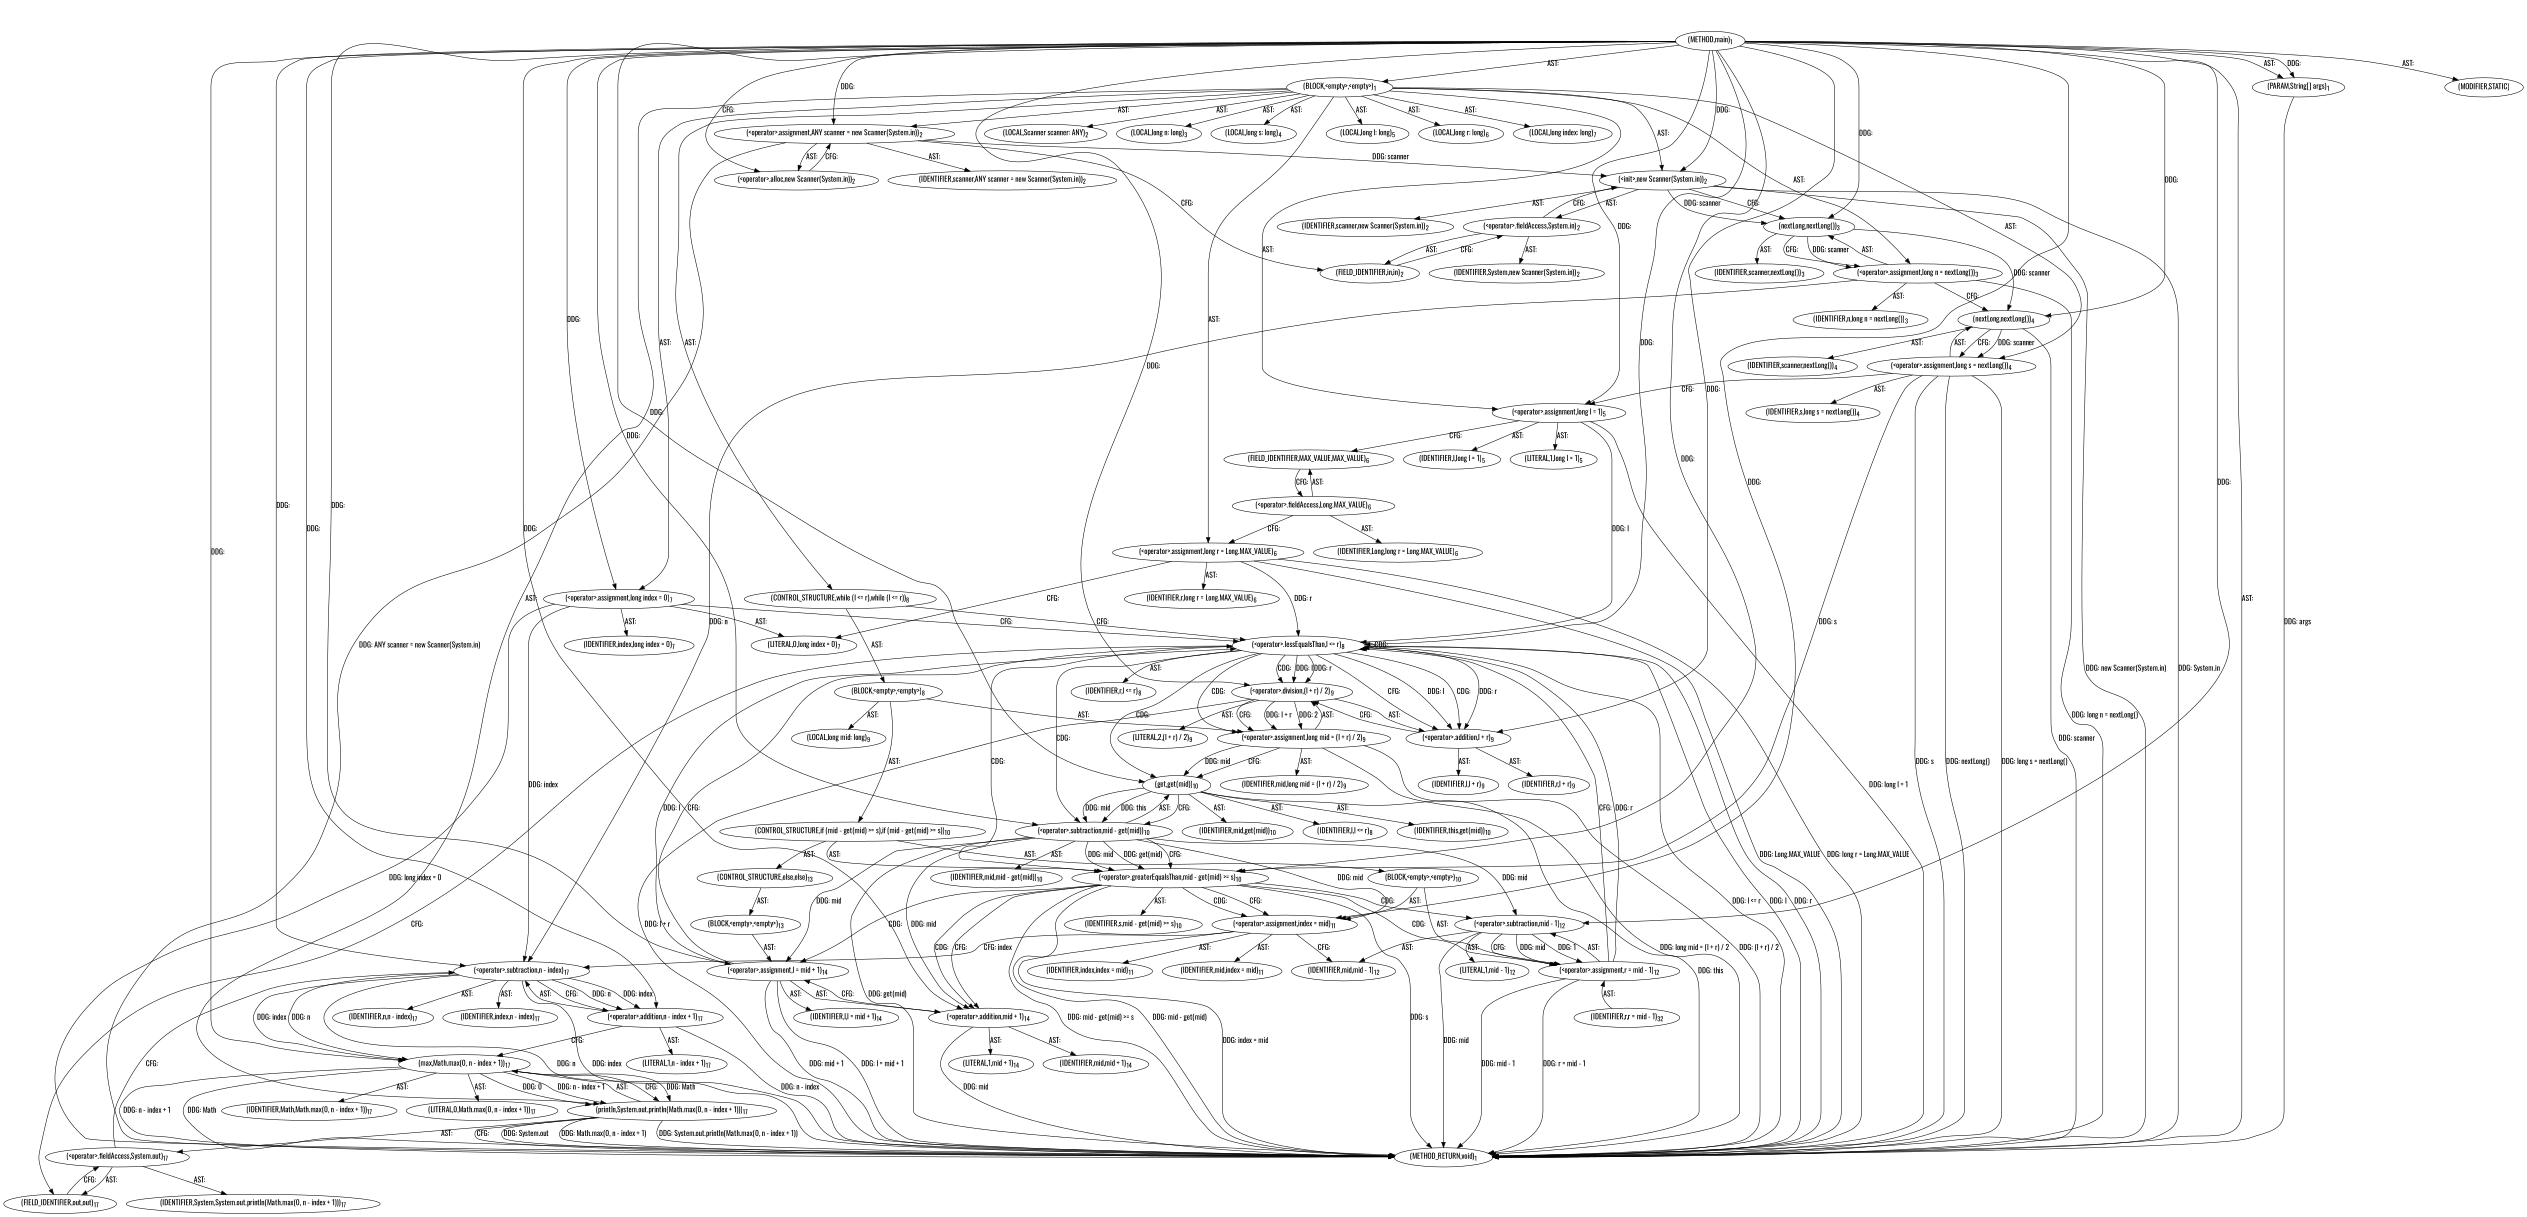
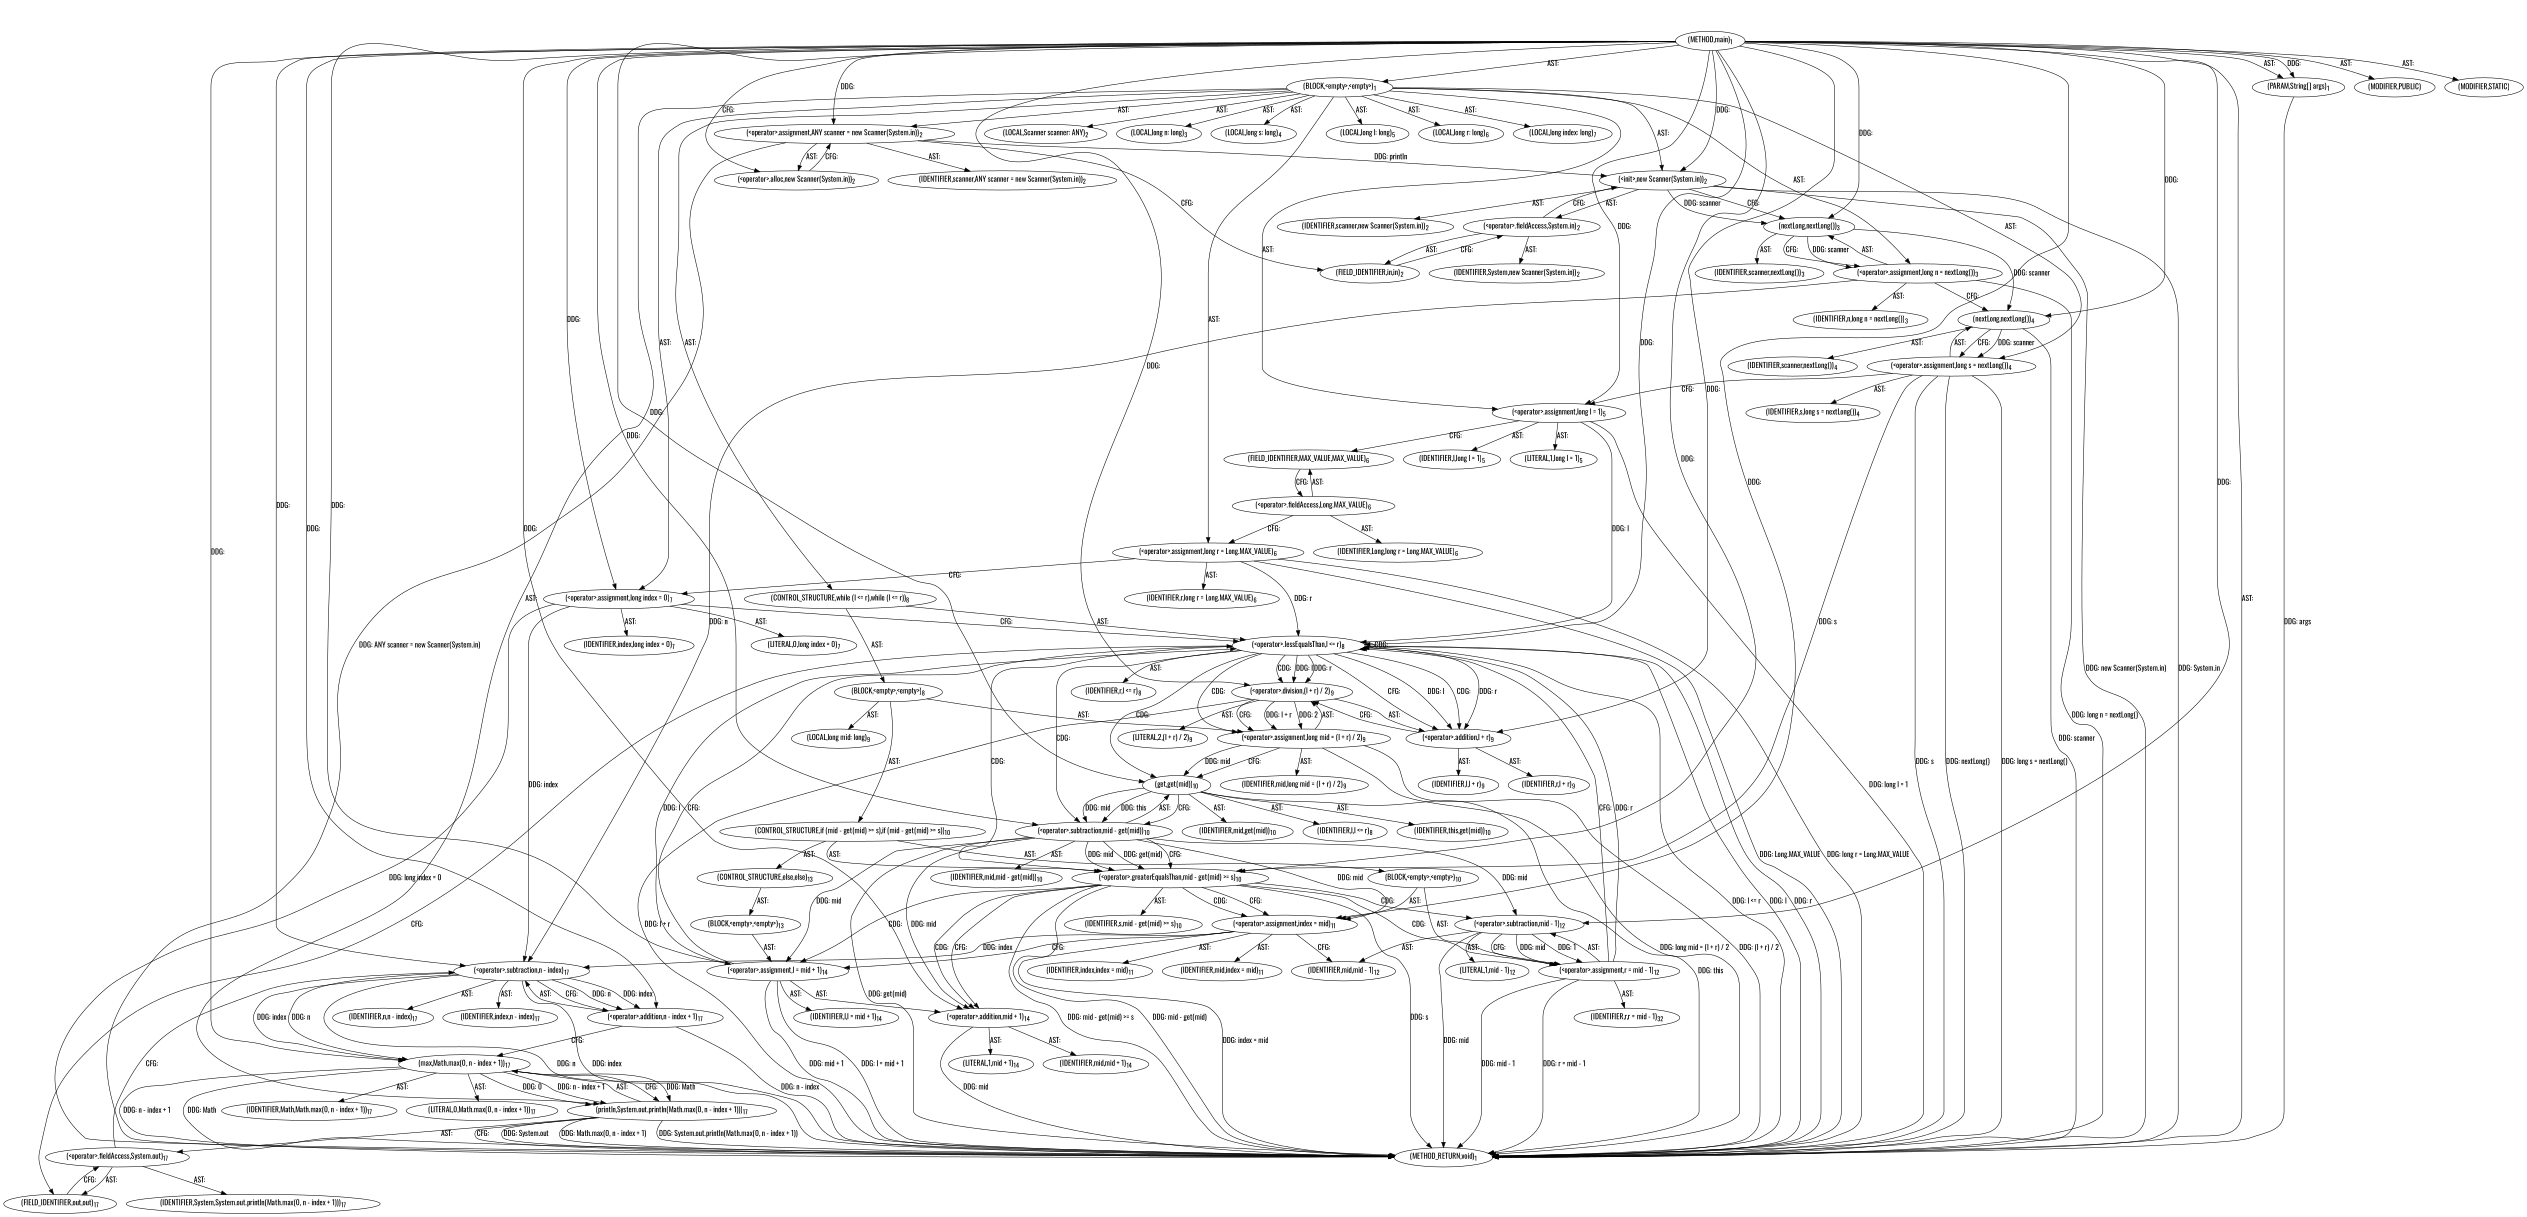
node "(MODIFIER,PUBLIC)": added
edge "(<operator>.assignment,ANY scanner = new Scanner(System.in))" -> "(<init>,new Scanner(System.in))": label "DDG: scanner" -> "DDG: println"
edge "(<operator>.assignment,long r = Long.MAX_VALUE)" -> "(LITERAL,0,long index = 0)": now "(<operator>.assignment,long r = Long.MAX_VALUE)" -> "(<operator>.assignment,long index = 0)"
edge "(CONTROL_STRUCTURE,while (l <= r),while (l <= r))" -> "(<operator>.lessEqualsThan,l <= r)": label "CFG: " -> "AST: "
edge "(<operator>.assignment,index = mid)" -> "(<operator>.subtraction,n - index)": label "CFG: index" -> "DDG: index"
edge "(<operator>.addition,mid + 1)" -> "(<operator>.assignment,l = mid + 1)": now "(<operator>.assignment,index = mid)" -> "(<operator>.assignment,l = mid + 1)"
edge "(IDENTIFIER,r,r = mid - 1)" -> "(<operator>.assignment,r = mid - 1)": reversed
node "(LITERAL,1,n - index + 1)": removed
